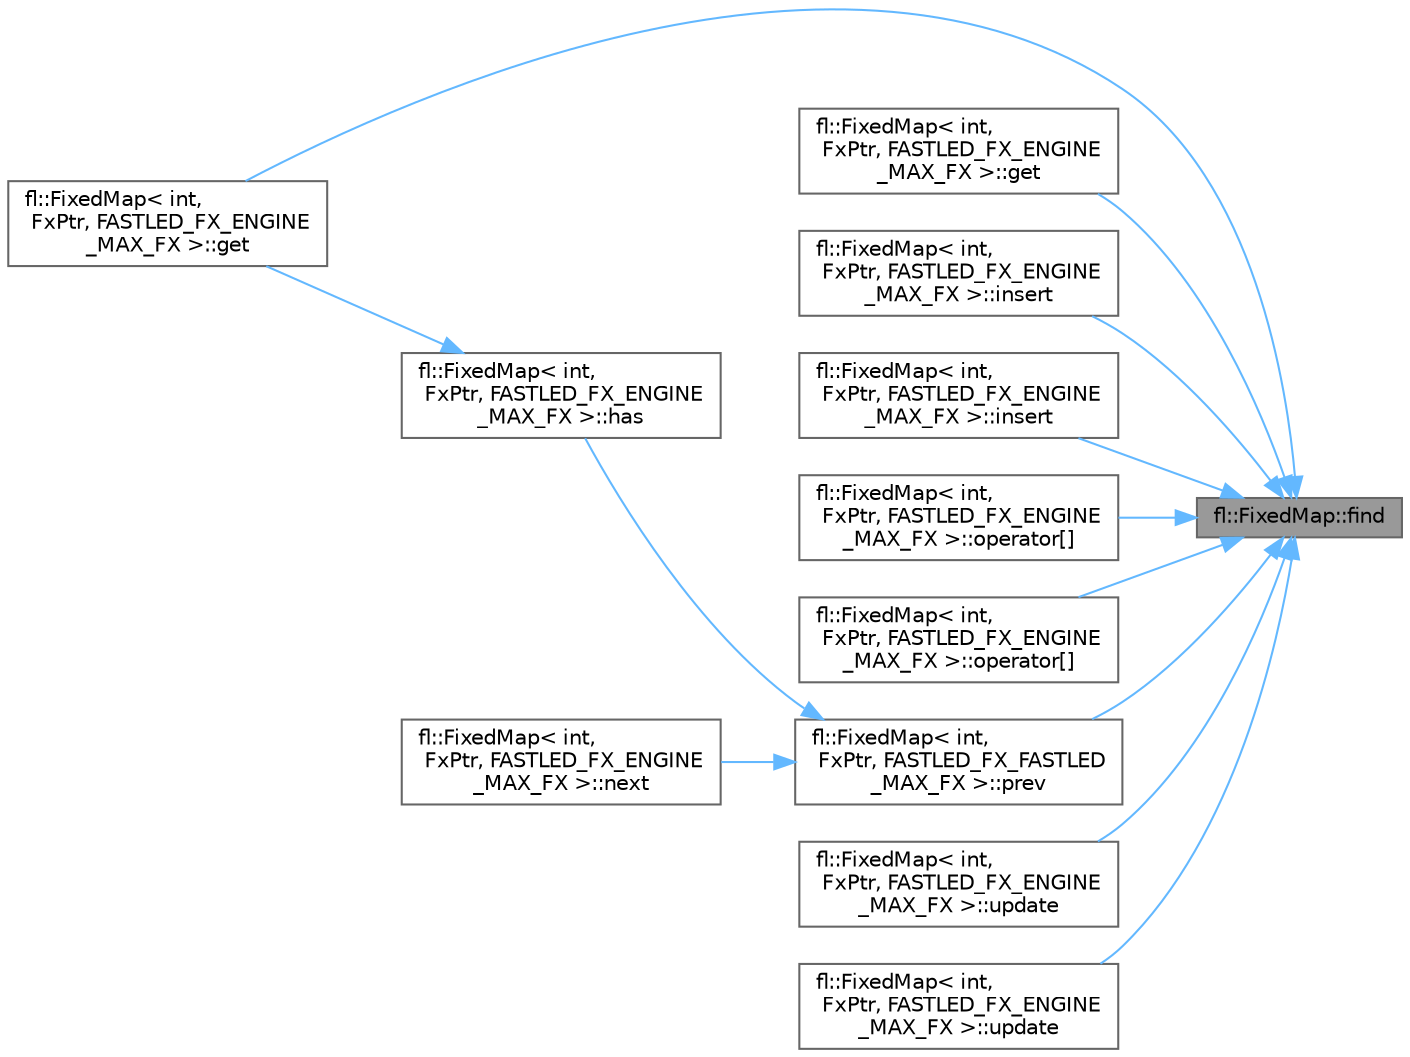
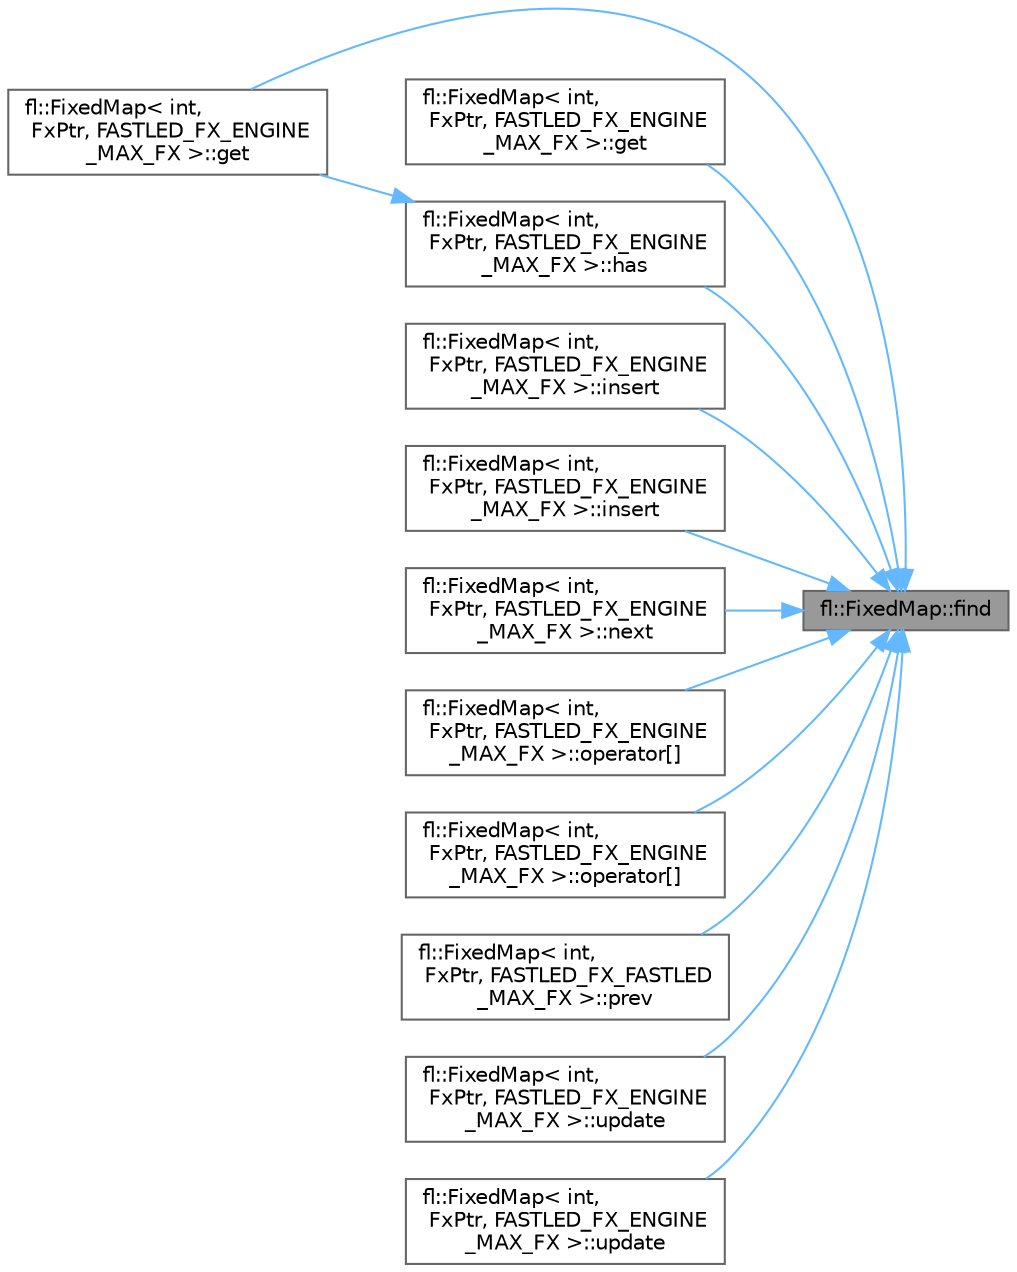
edge "fl::FixedMap< int, FxPtr, FASTLED_FX_ENGINE _MAX_FX >::has" -> "fl::FixedMap< int, FxPtr, FASTLED_FX_FASTLED _MAX_FX >::prev": now "fl::FixedMap< int, FxPtr, FASTLED_FX_ENGINE _MAX_FX >::has" -> "fl::FixedMap::find"
edge "fl::FixedMap< int, FxPtr, FASTLED_FX_ENGINE _MAX_FX >::next" -> "fl::FixedMap< int, FxPtr, FASTLED_FX_FASTLED _MAX_FX >::prev": now "fl::FixedMap< int, FxPtr, FASTLED_FX_ENGINE _MAX_FX >::next" -> "fl::FixedMap::find"
